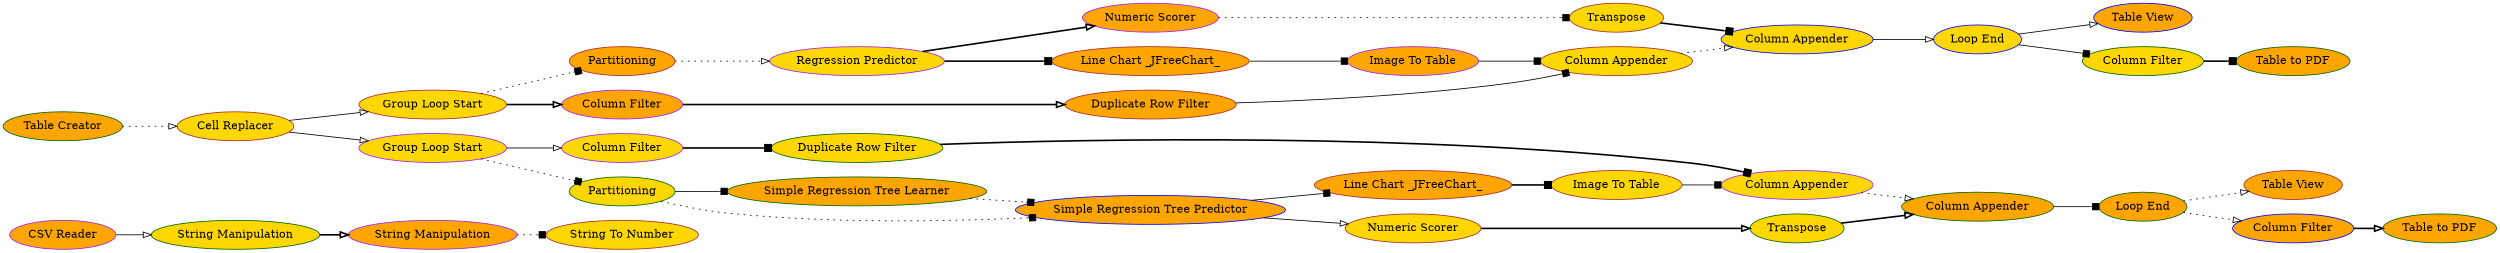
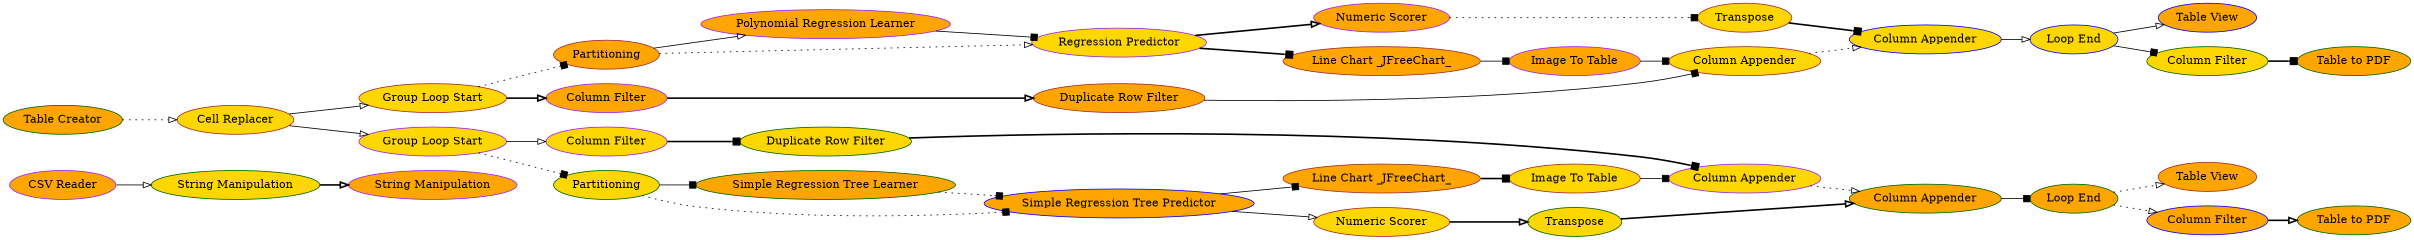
node "Polynomial Regression Learner": added
node "String To Number": removed
